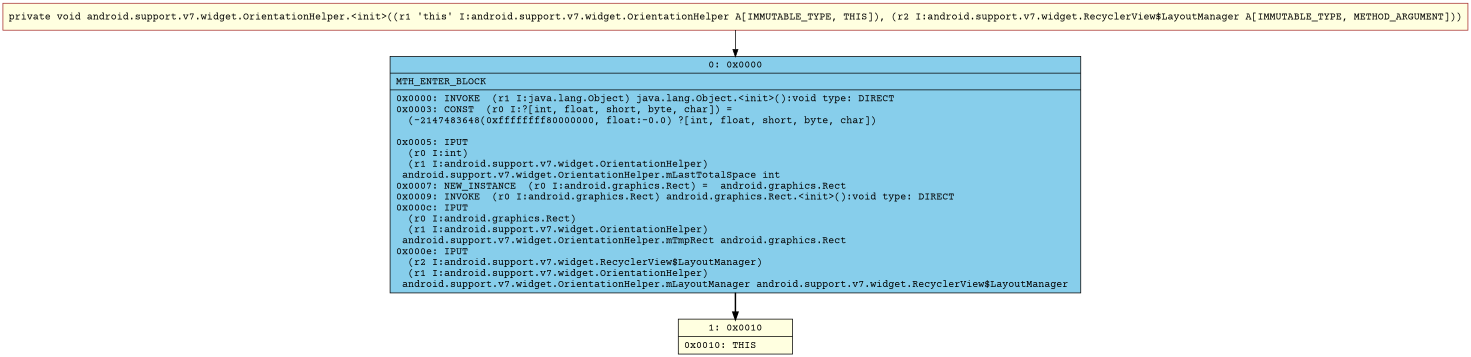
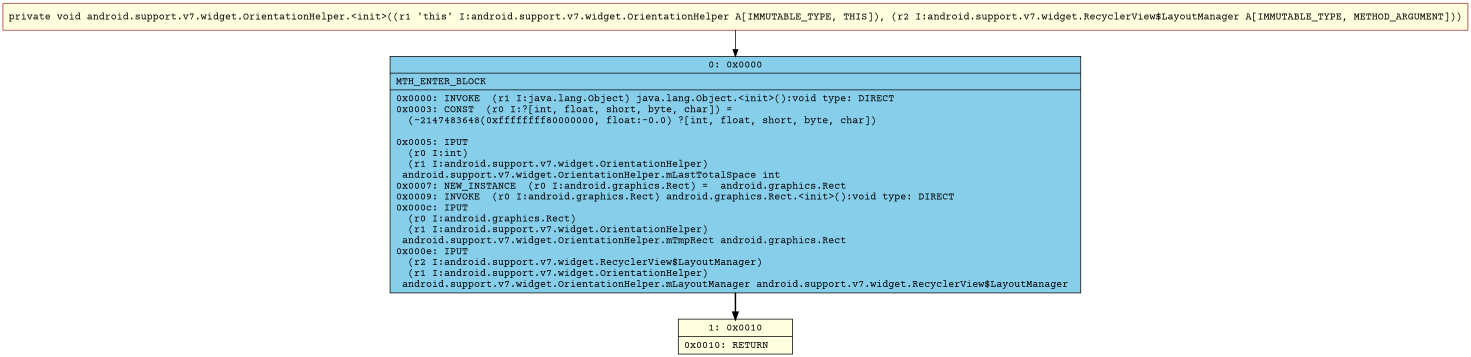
node "1: 0x0010": text "0x0010: THIS" -> "0x0010: RETURN"
